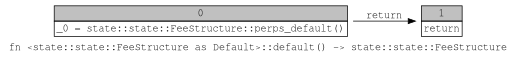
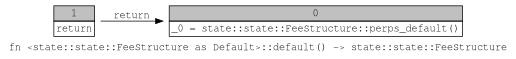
edge "0" -> "1": reversed
